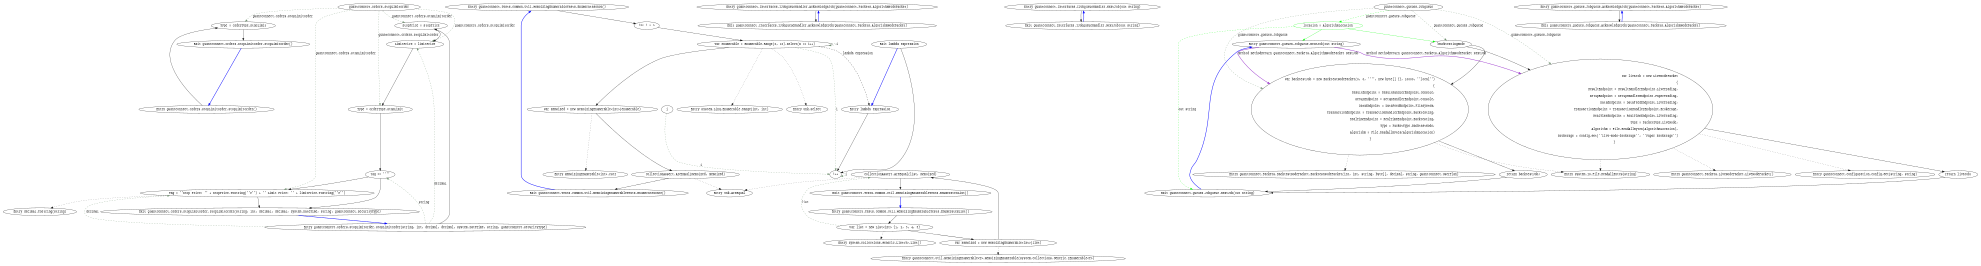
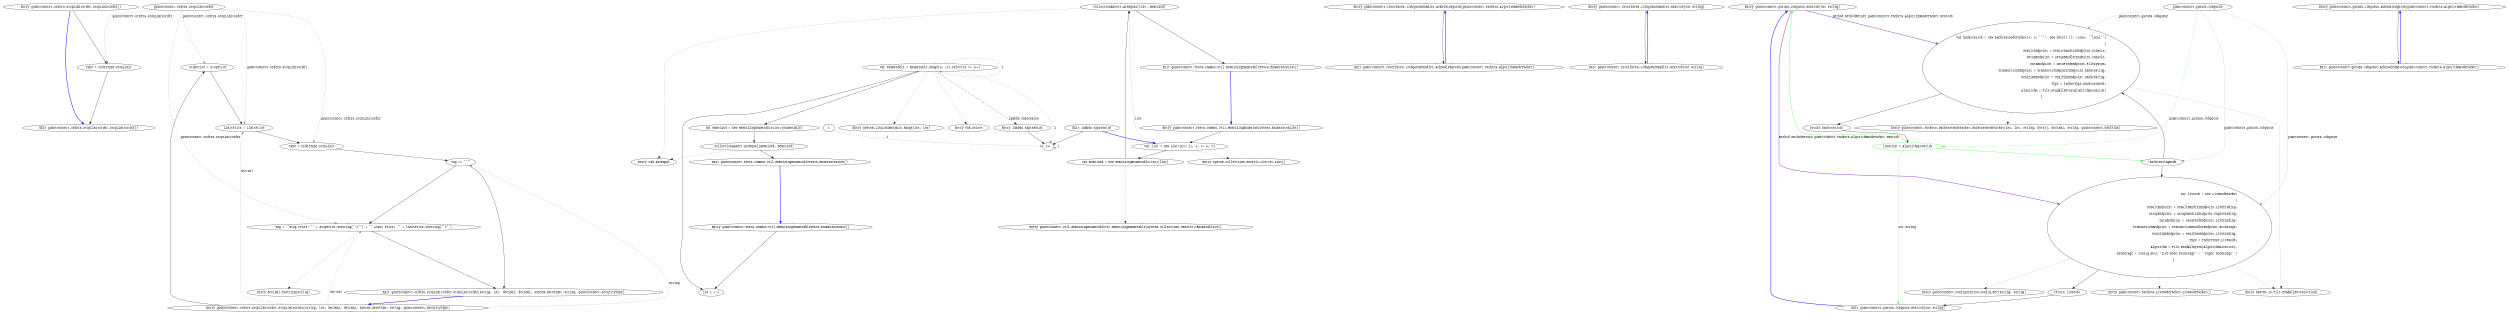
edge "int i = 0" -> "var enumerable = Enumerable.Range(0, 10).Select(x => i++)": reversed
edge "Exit QuantConnect.Orders.StopLimitOrder.StopLimitOrder()" -> "Entry QuantConnect.Orders.StopLimitOrder.StopLimitOrder()": reversed
edge "Exit lambda expression" -> "Entry lambda expression": now "Exit lambda expression" -> "var list = new List<int> {1, 2, 3, 4, 5}"
node "Entry MemoizingEnumerable<int>.cstr": removed
edge "return backtestJob;" -> "Exit QuantConnect.Queues.JobQueue.NextJob(out string)": now "return backtestJob;" -> "location = AlgorithmLocation"
